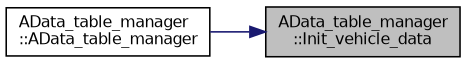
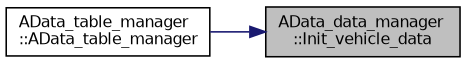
node "AData_table_manager ::Init_vehicle_data": label "AData_table_manager ::Init_vehicle_data" -> "AData_data_manager ::Init_vehicle_data"
